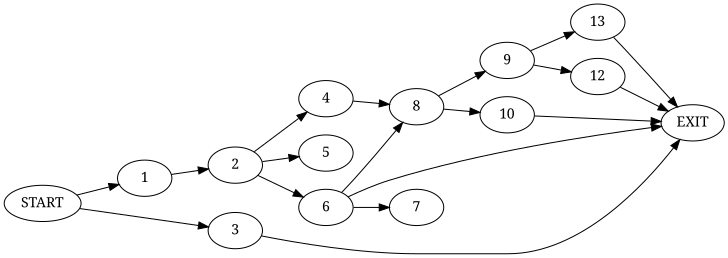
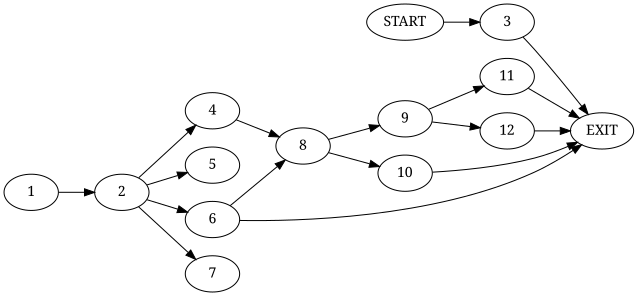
node "13": label "13" -> "11"
edge "START" -> "1": removed
edge "6" -> "7": now "2" -> "7"
